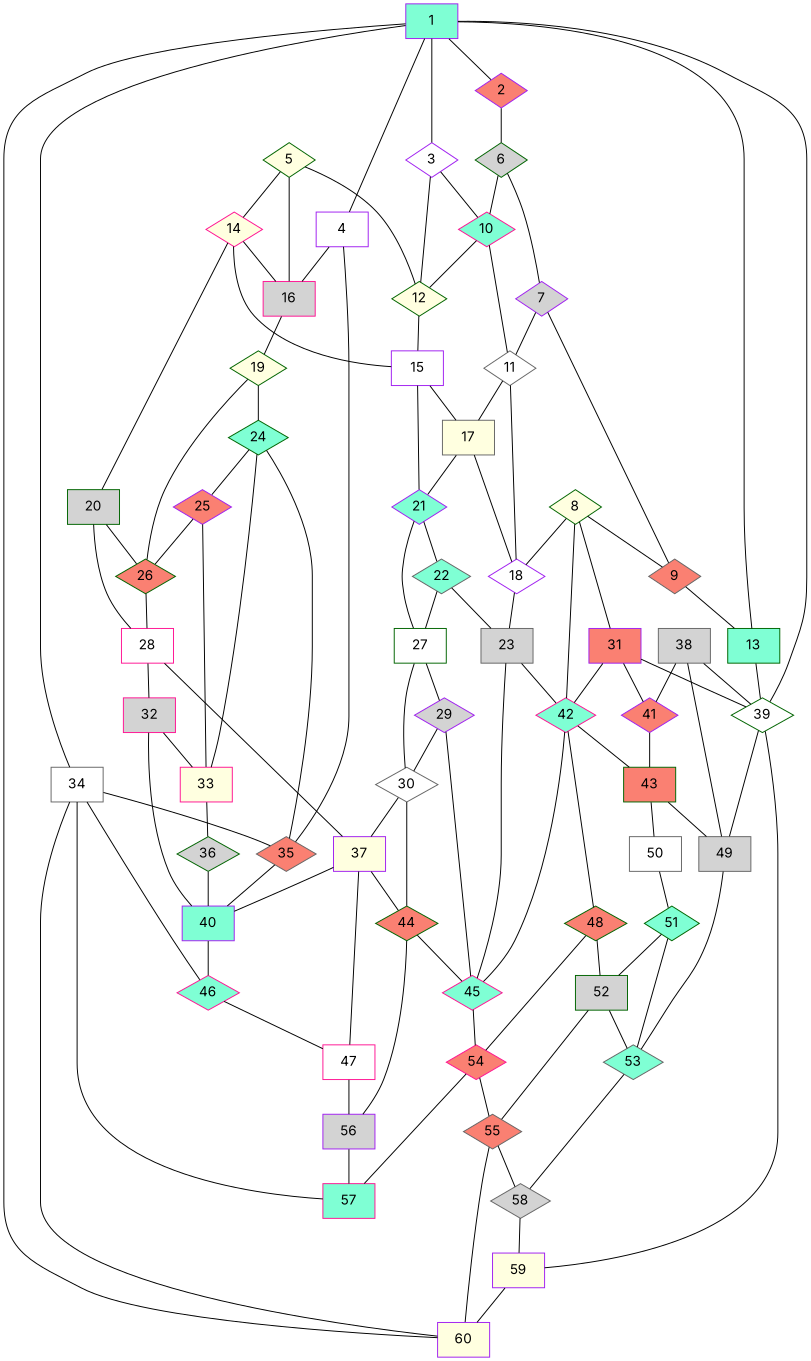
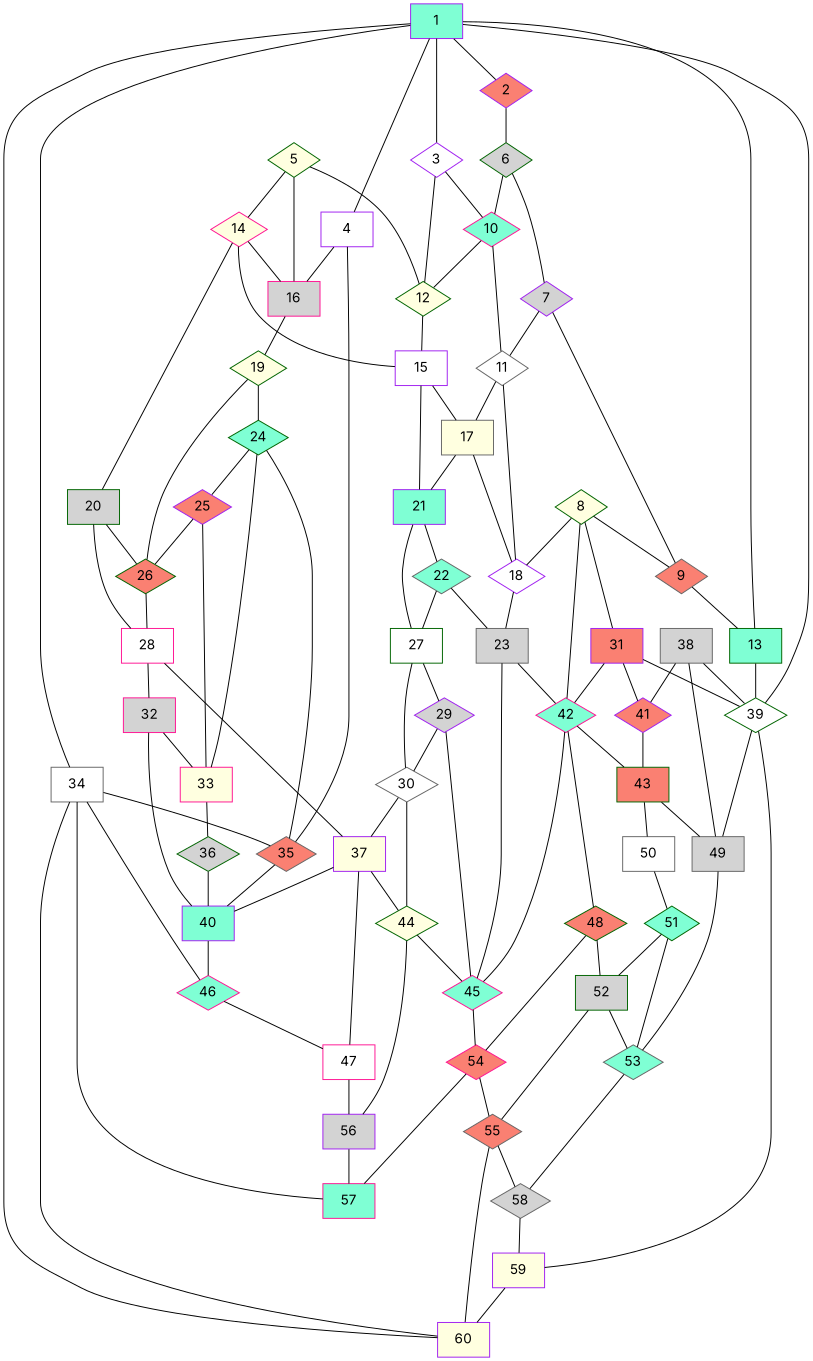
node "21": shape diamond -> box
node "44": fillcolor salmon -> lightyellow
